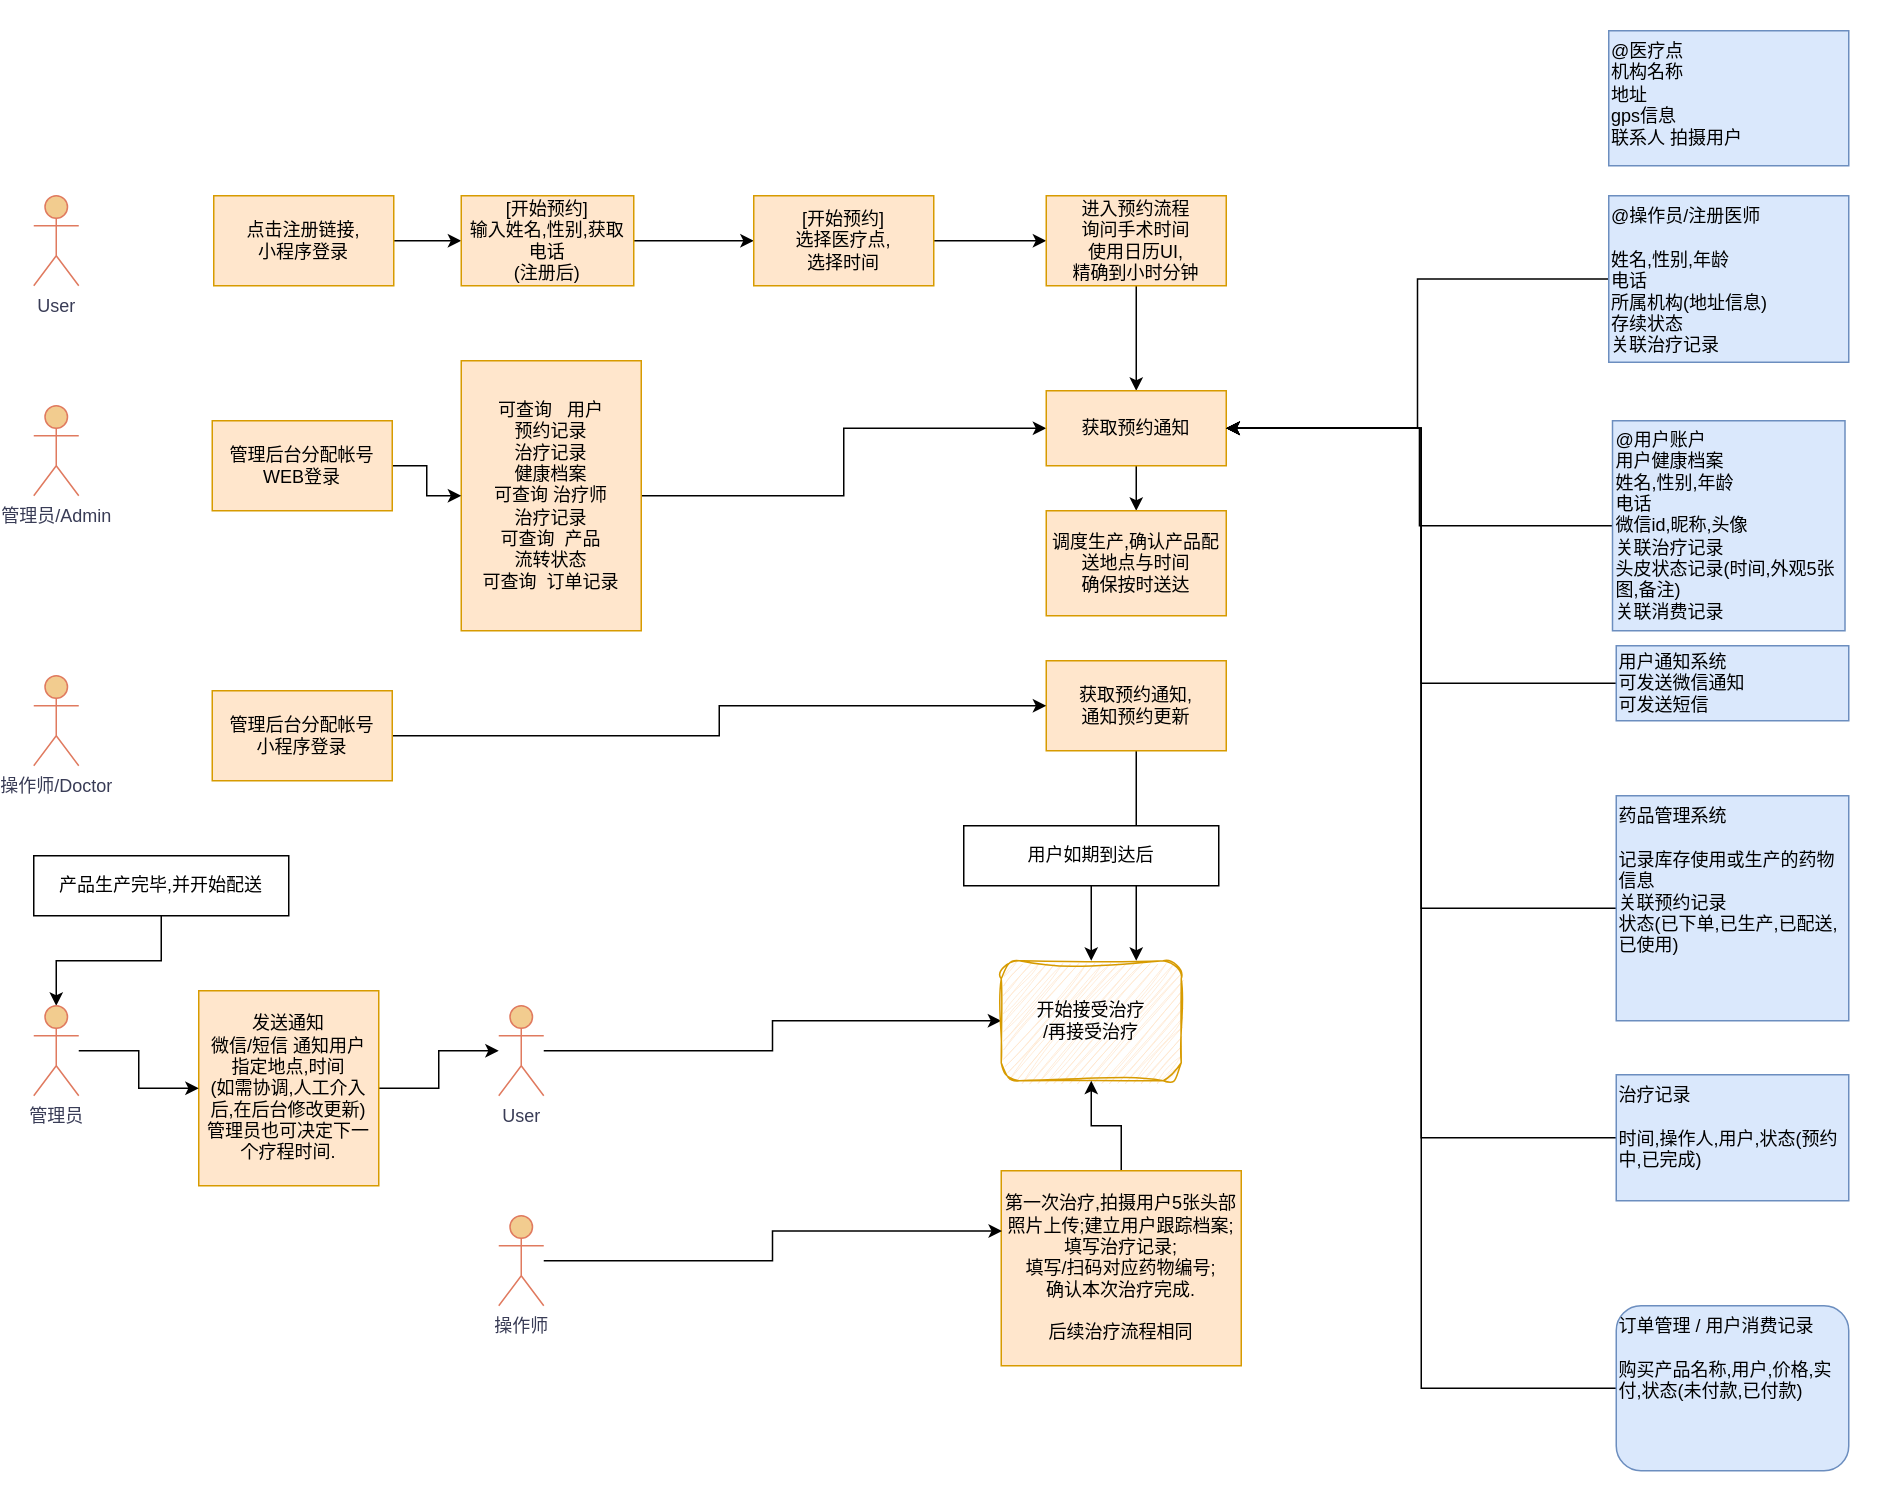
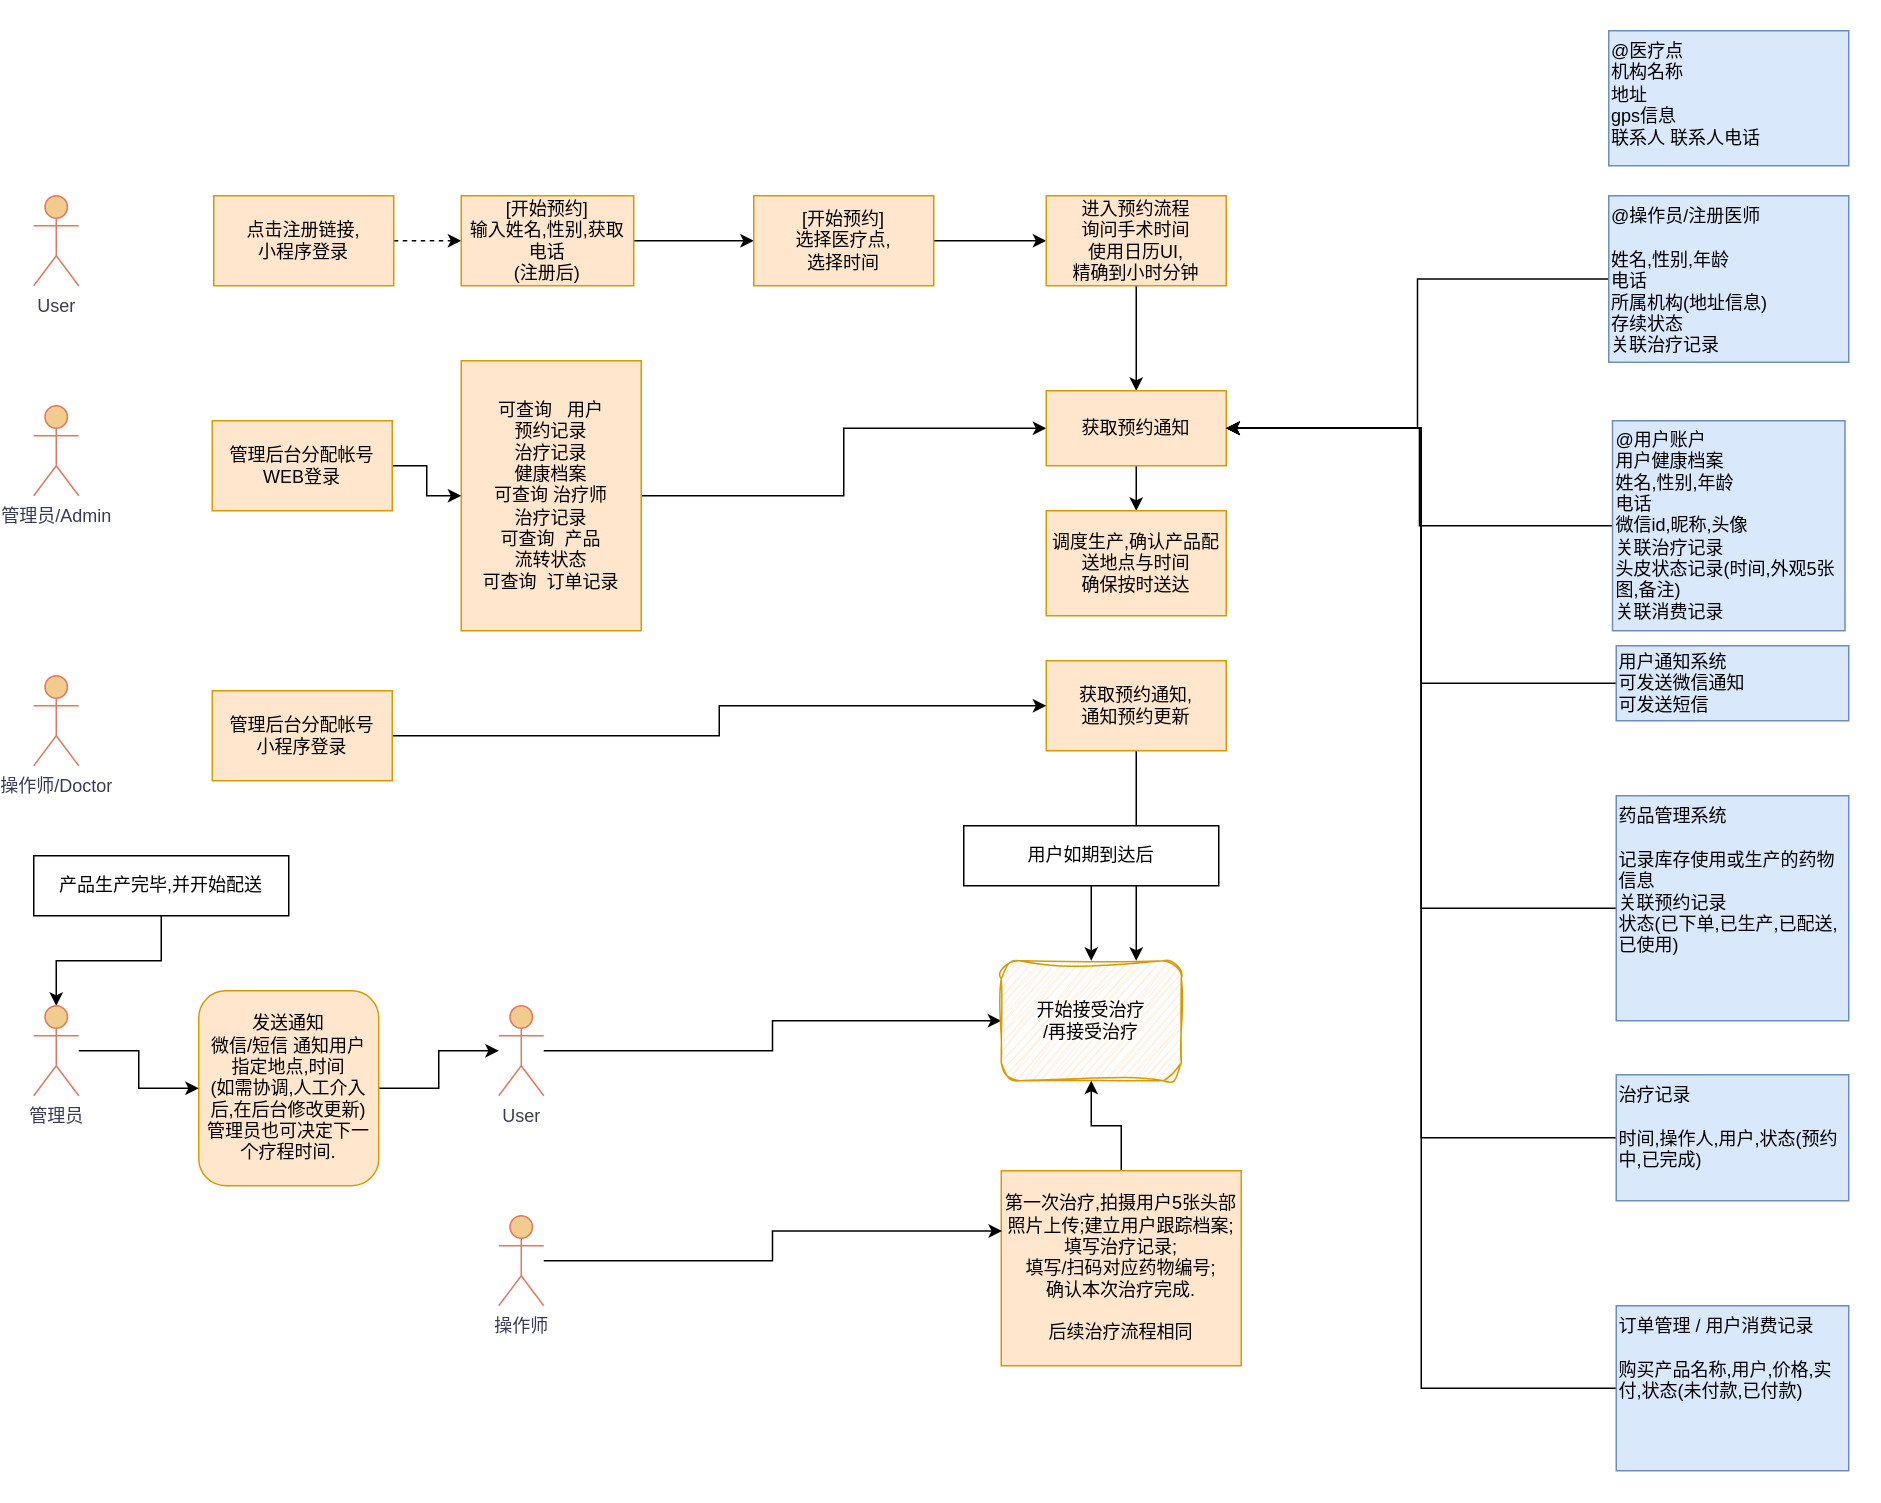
node "@医疗点 机构名称 地址 gps信息 联系人 拍摄用户": label "@医疗点 机构名称 地址 gps信息 联系人 拍摄用户" -> "@医疗点 机构名称 地址 gps信息 联系人 联系人电话"
edge "点击注册链接, 小程序登录" -> "[开始预约] 输入姓名,性别,获取电话 (注册后)": style solid -> dashed
node "发送通知 微信/短信 通知用户 指定地点,时间 (如需协调,人工介入后,在后台修改更新) 管理员也可决定下一个疗程时间.": shape rectangle -> rounded rectangle
node "订单管理 / 用户消费记录 购买产品名称,用户,价格,实付,状态(未付款,已付款)": shape rounded rectangle -> rectangle
